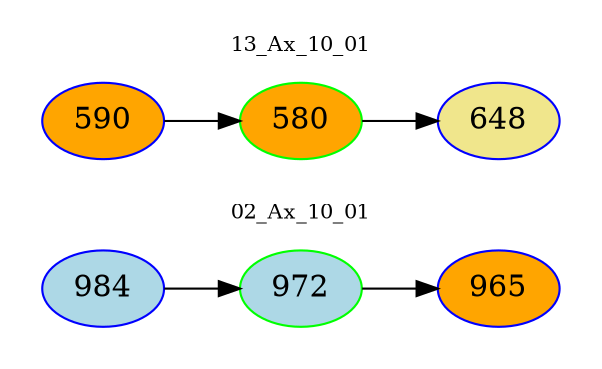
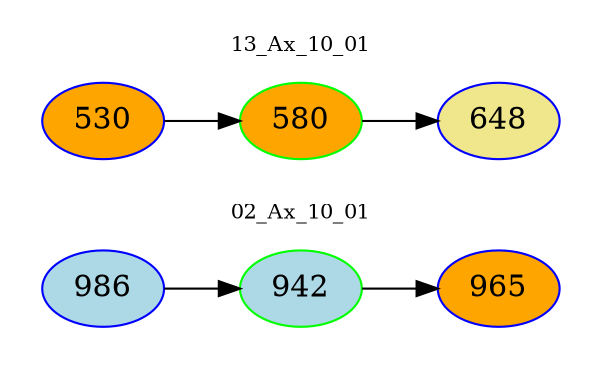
node "590": label "590" -> "530"
node "984": label "984" -> "986"
node "972": label "972" -> "942"
